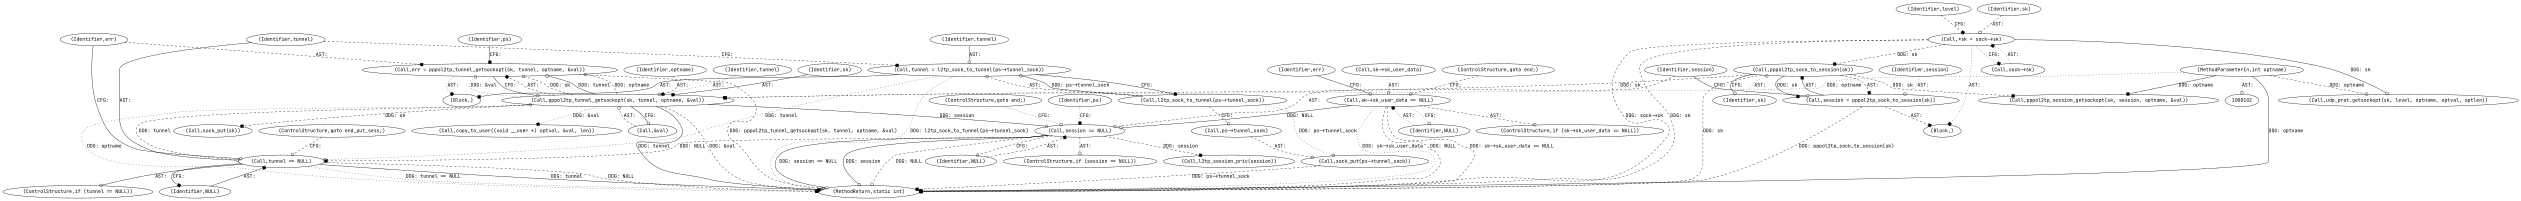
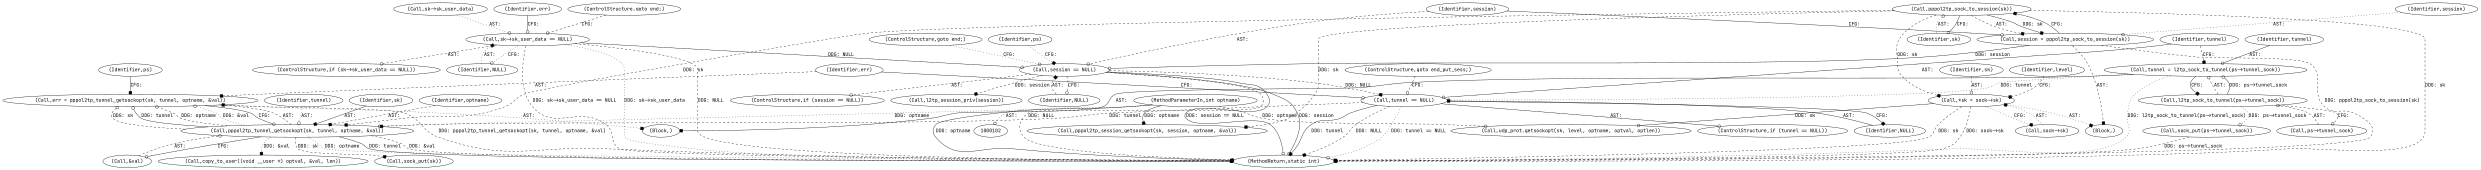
edge "(Call,*sk = sock->sk)" -> "(Call,pppol2tp_sock_to_session(sk))": reversed
edge "(Call,session = pppol2tp_sock_to_session(sk))" -> "(Call,pppol2tp_sock_to_session(sk))": label "AST: " -> "CFG: "
edge "(Call,pppol2tp_tunnel_getsockopt(sk, tunnel, optname, &val))" -> "(Call,session == NULL)": now "(Call,session = pppol2tp_sock_to_session(sk))" -> "(Call,session == NULL)"
edge "(Call,ps->tunnel_sock)" -> "(Call,sock_put(ps->tunnel_sock))": now "(Call,ps->tunnel_sock)" -> "(Call,l2tp_sock_to_tunnel(ps->tunnel_sock))"
